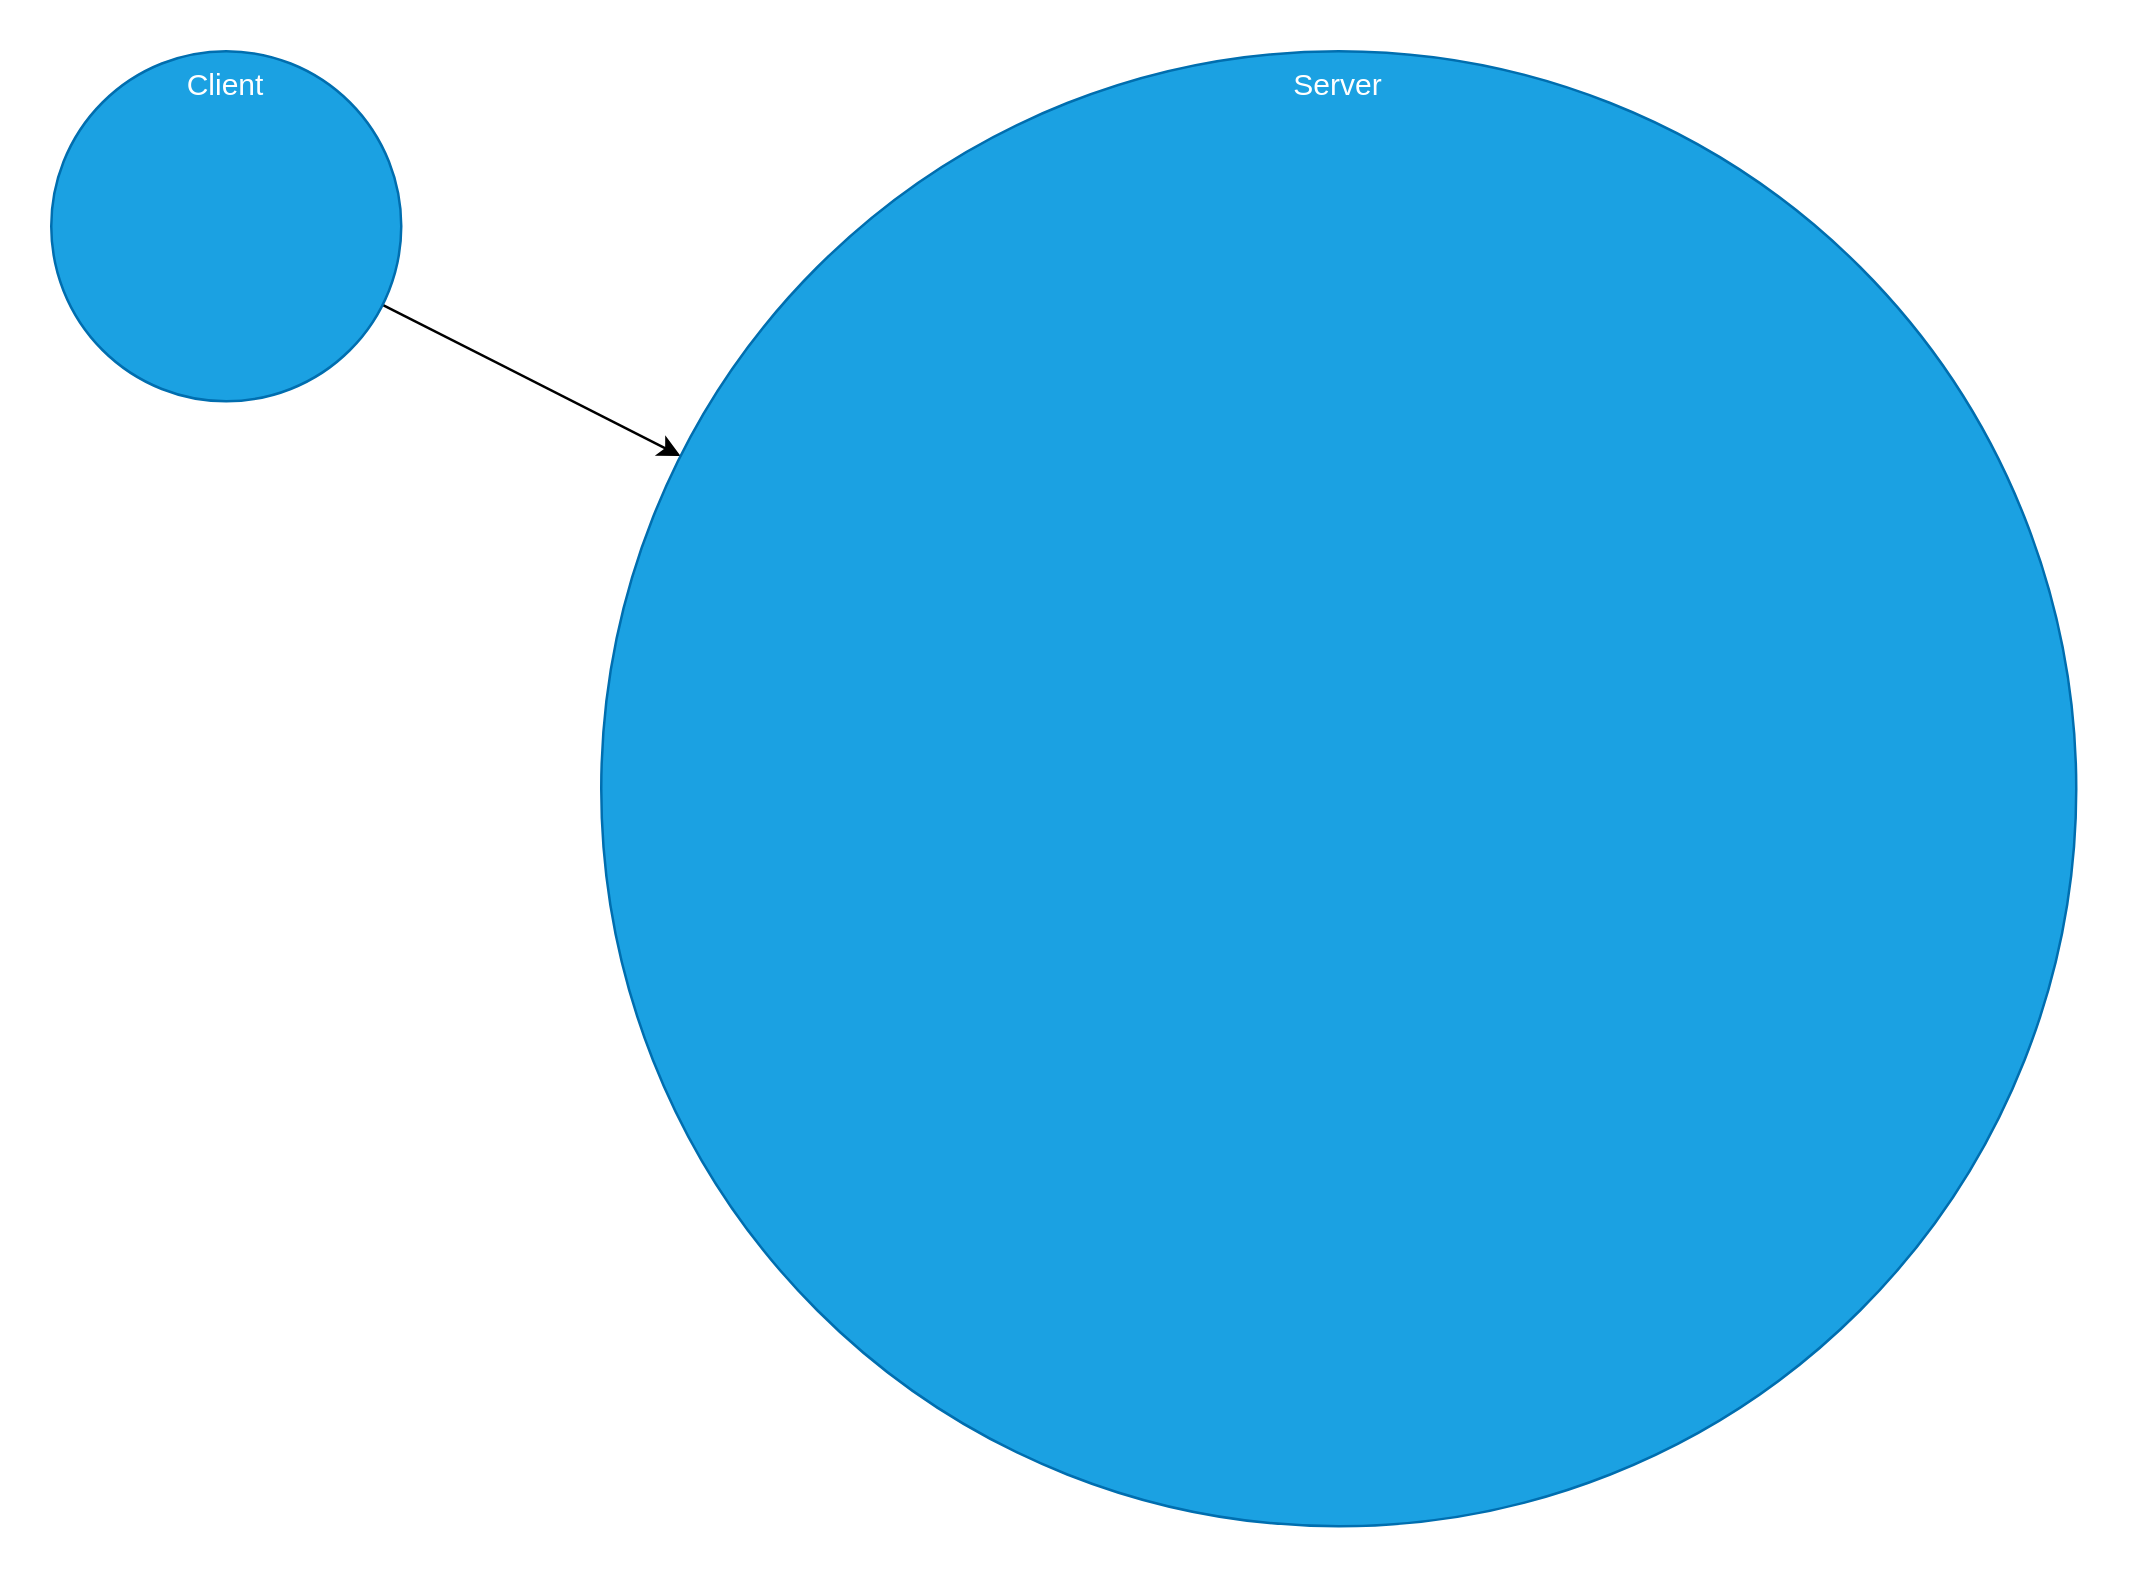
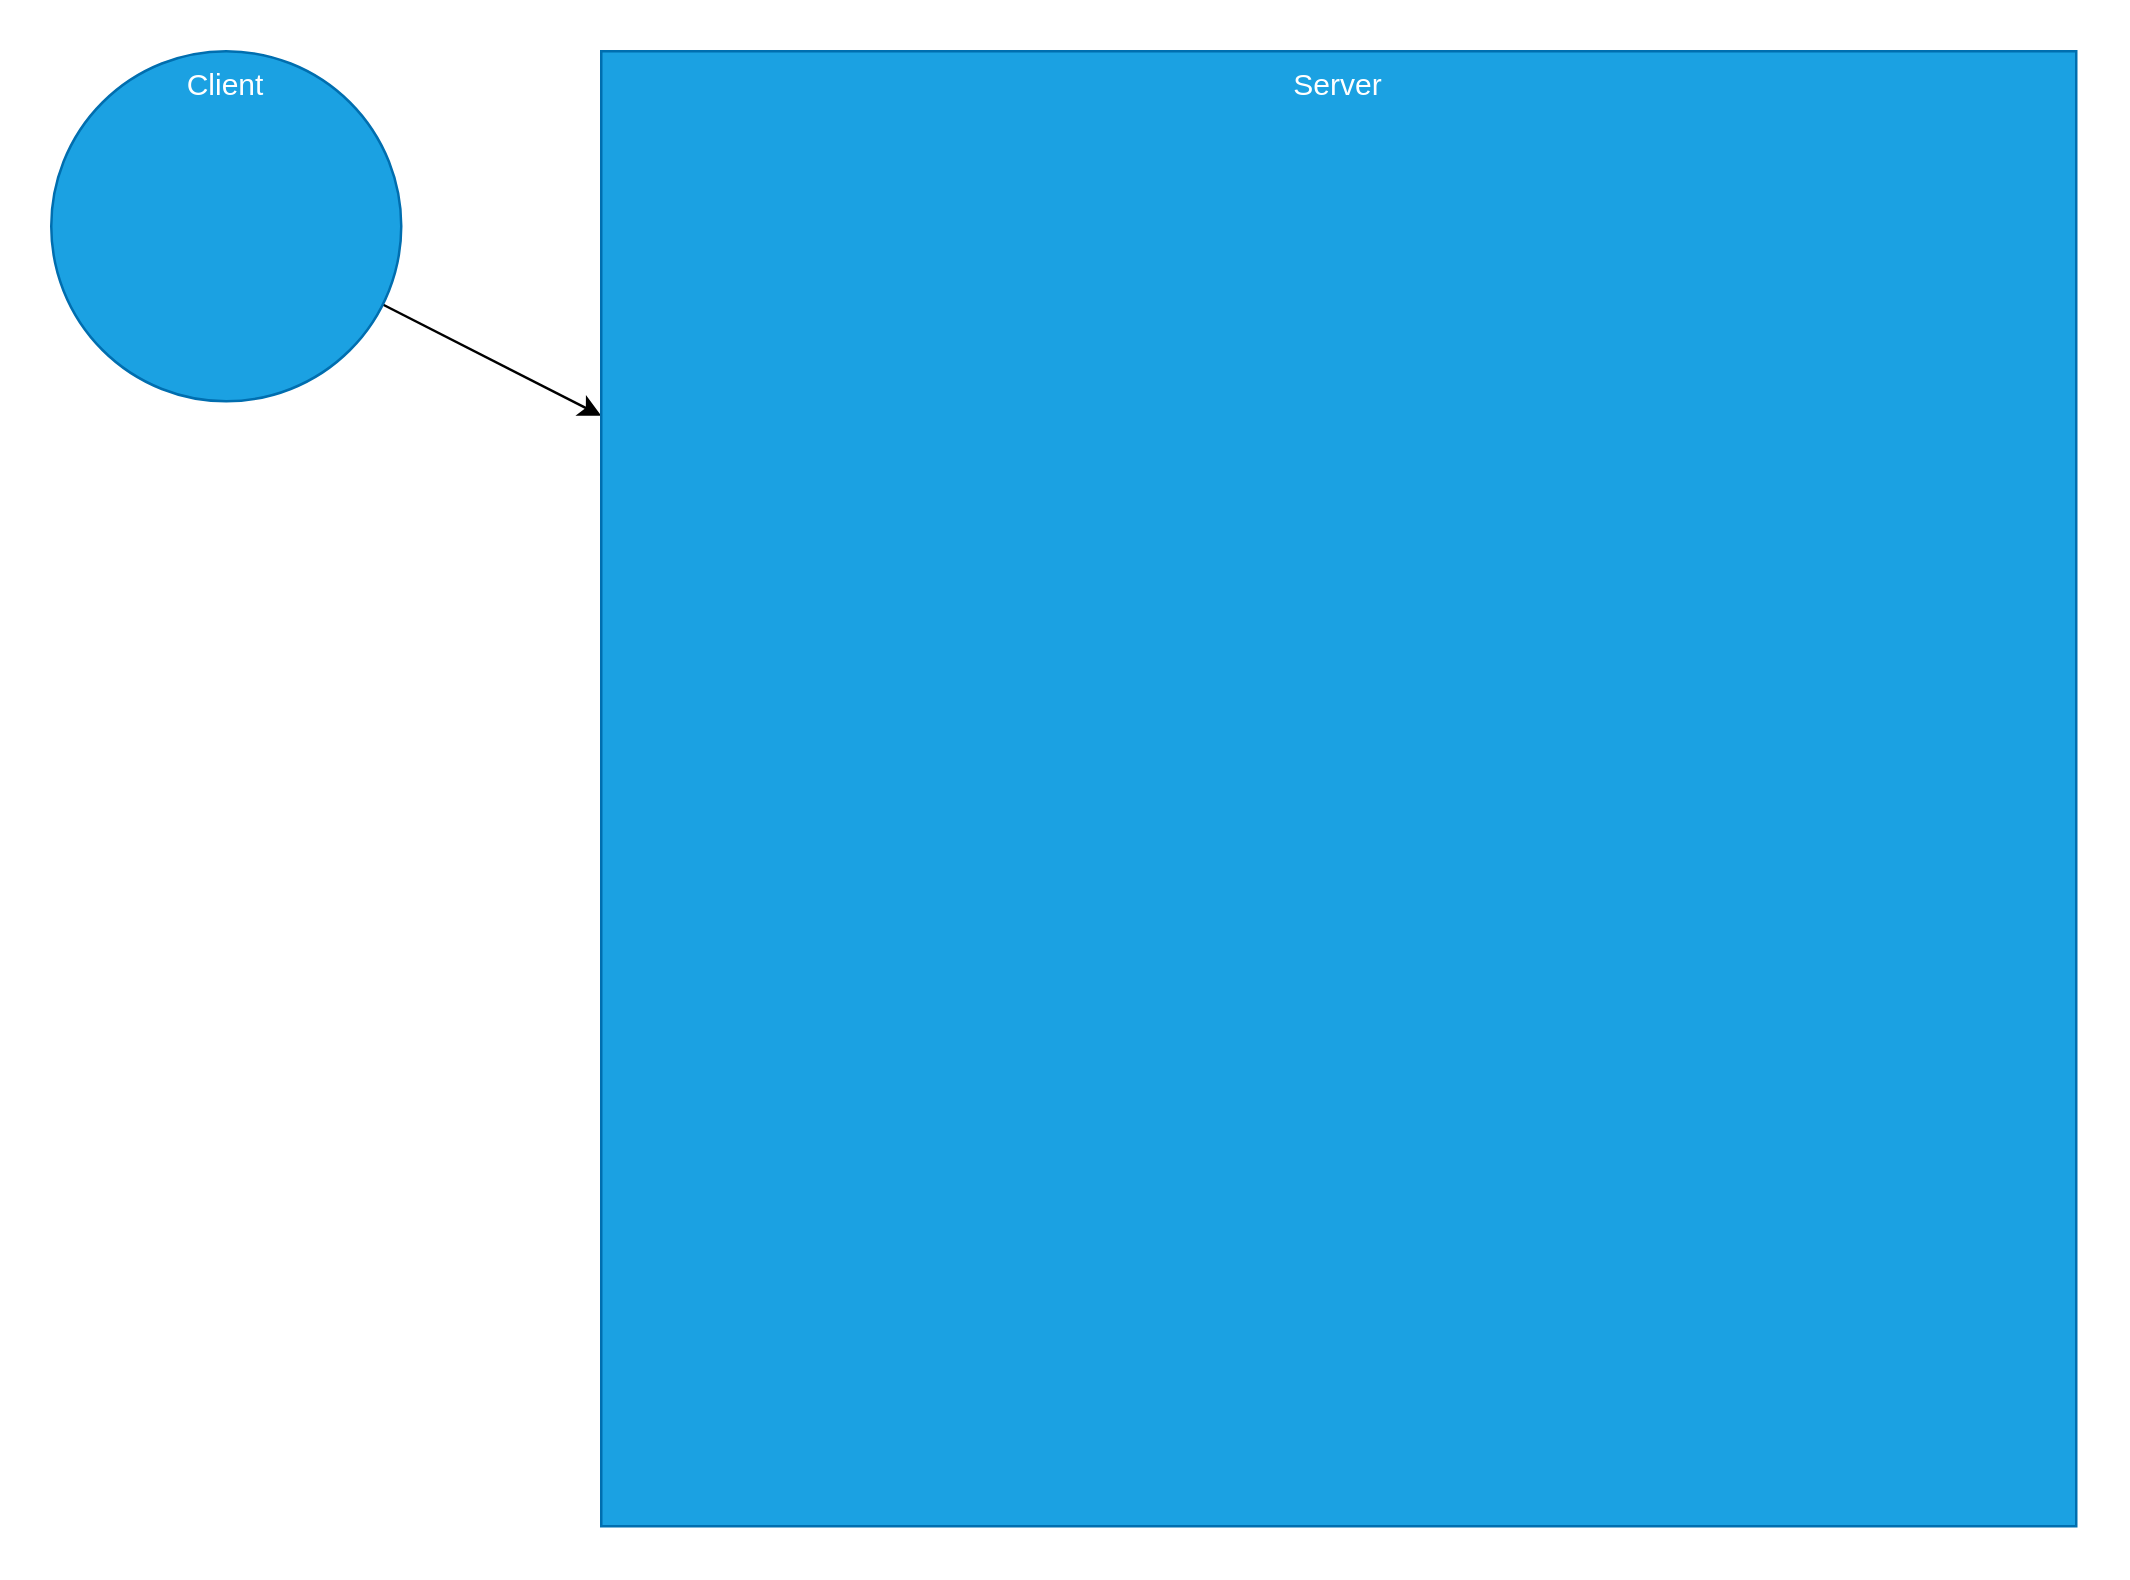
node "Server": shape ellipse -> rectangle
